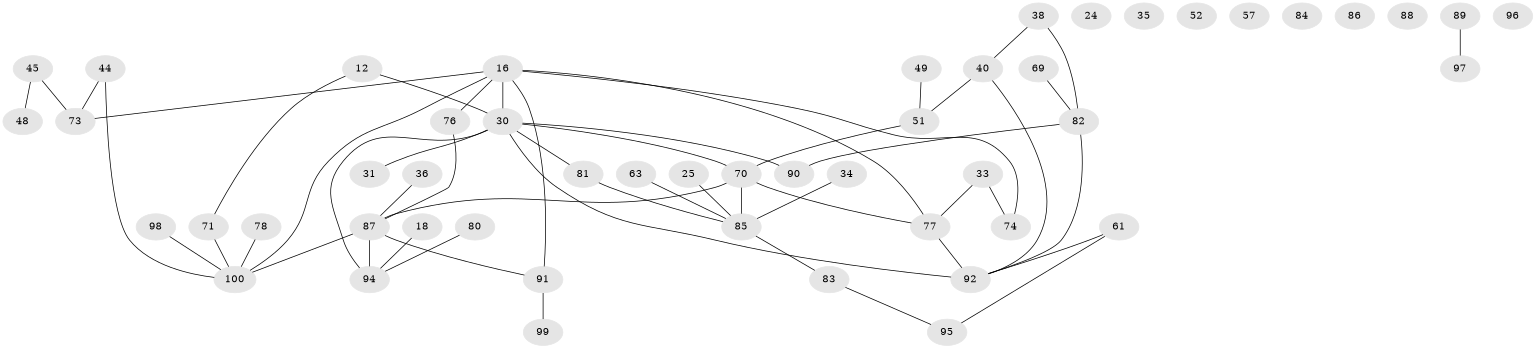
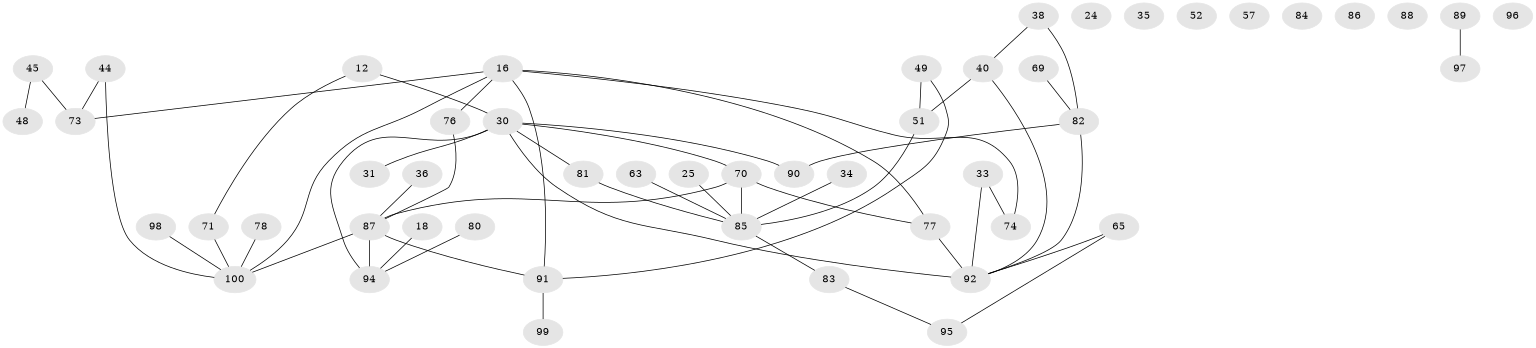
edge "16" -- "30": removed
edge "51" -- "70": now "51" -- "85"
edge "33" -- "77": now "33" -- "92"
node "61": label "61" -> "65"
edge "49" -- "91": added
